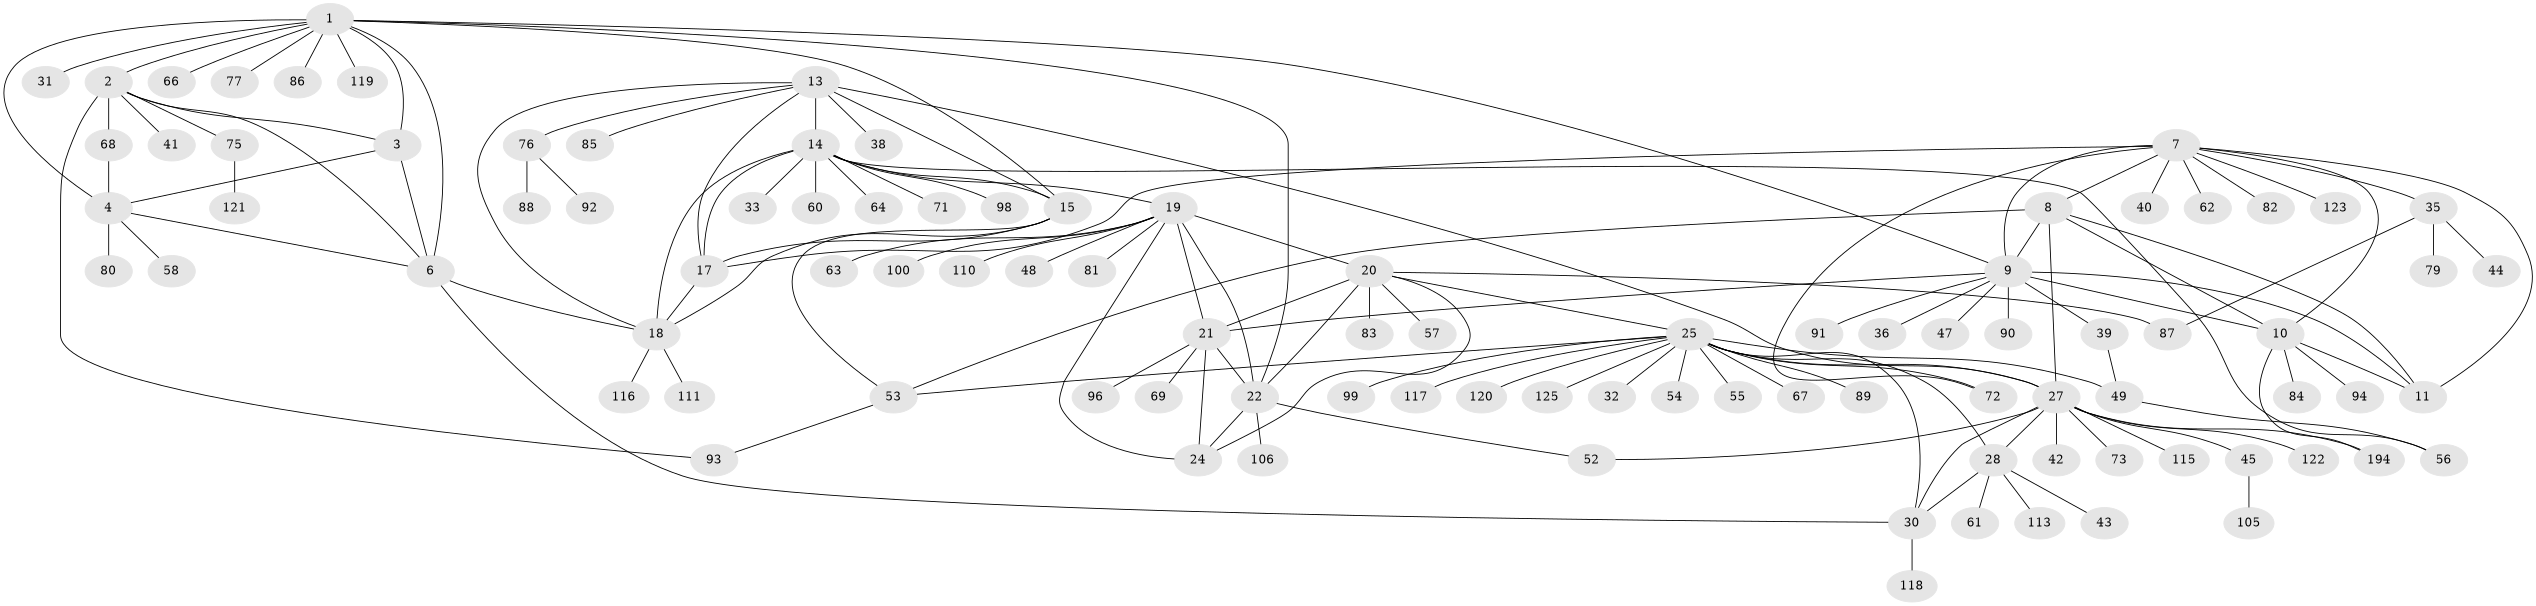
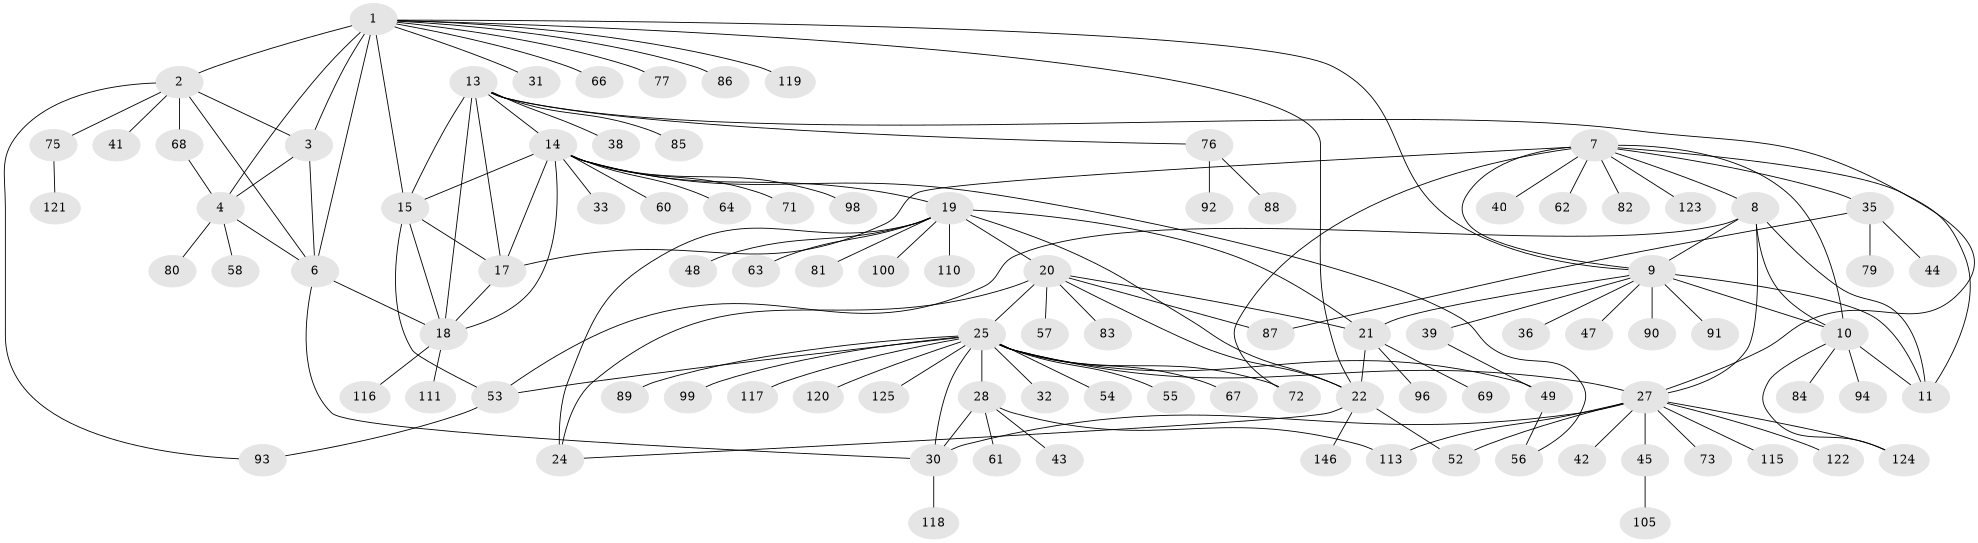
edge "21" -- "24": removed
edge "27" -- "28": now "27" -- "113"
node "106": label "106" -> "146"
node "194": label "194" -> "124"
